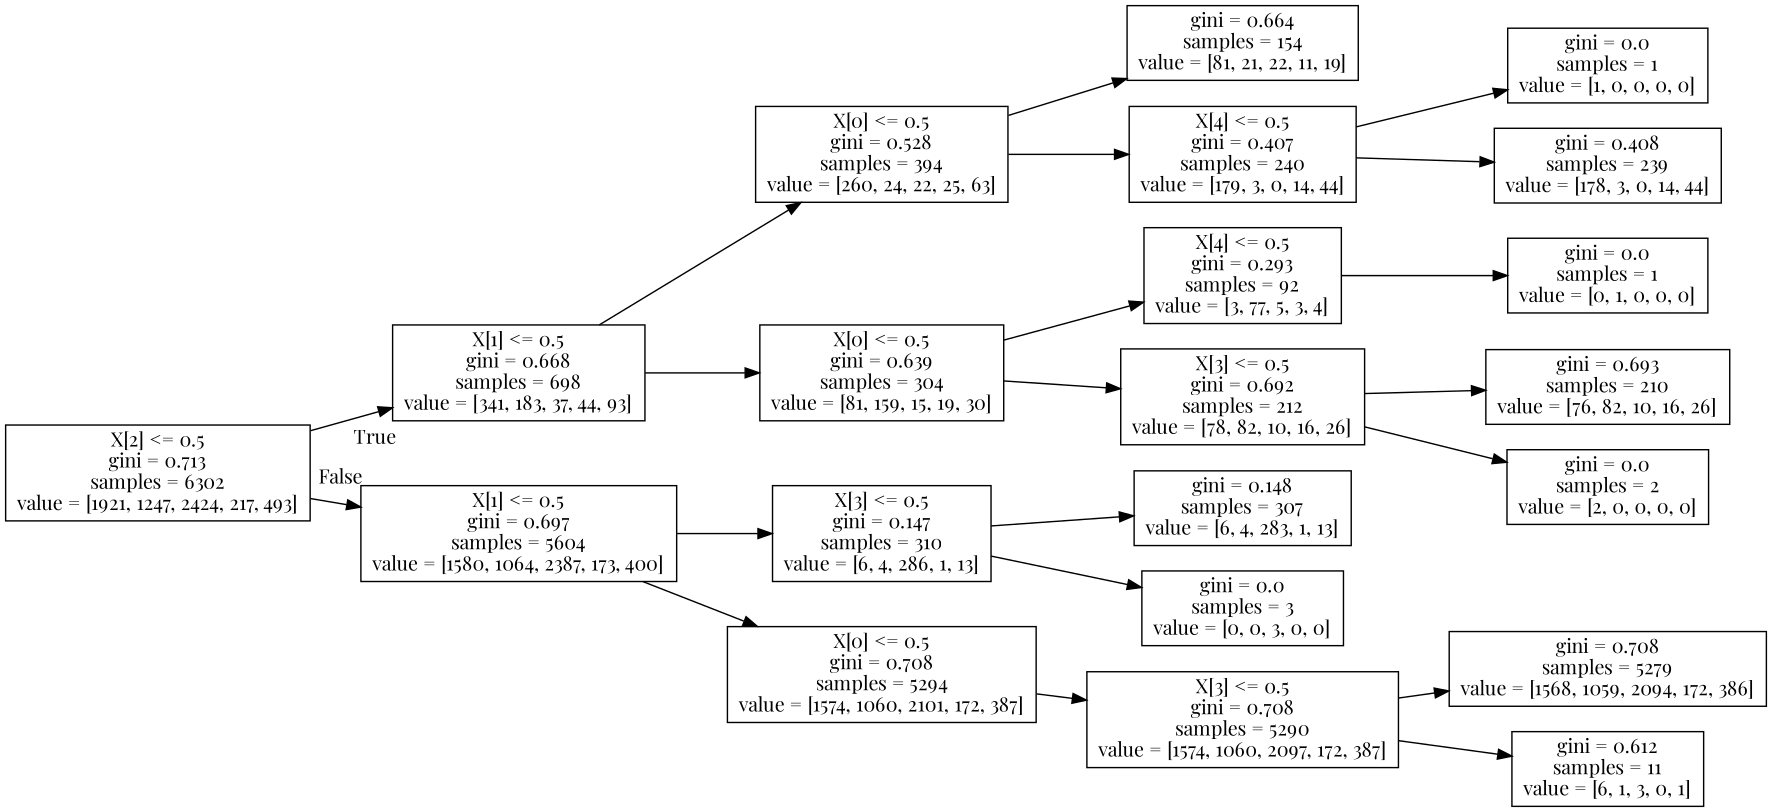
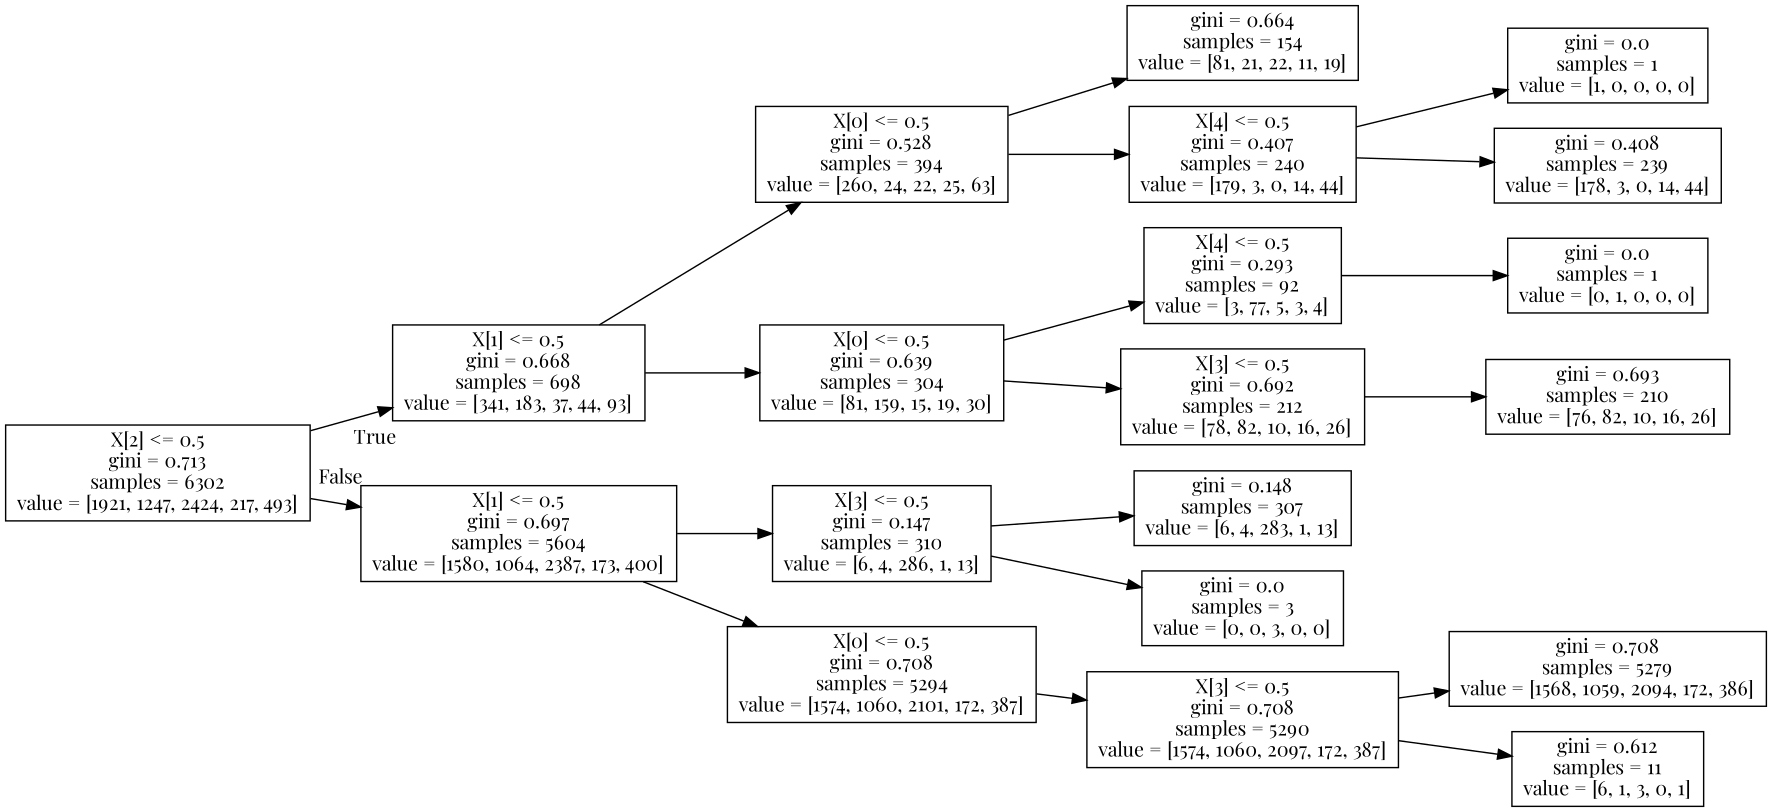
node "gini = 0.0 samples = 2 value = [2, 0, 0, 0, 0]": removed
